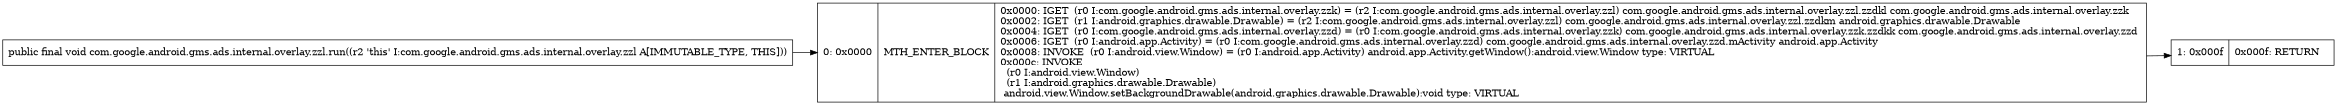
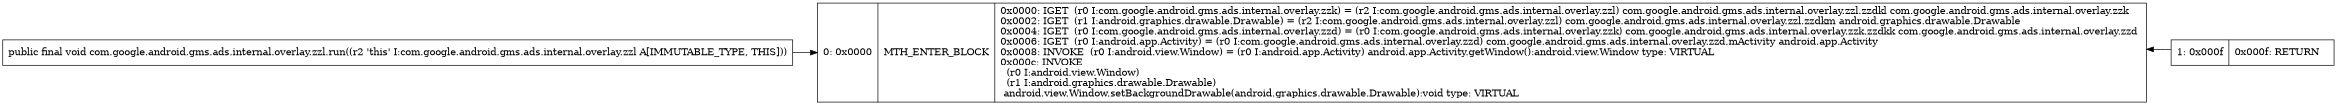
edge "0: 0x0000" -> "1: 0x000f": reversed
